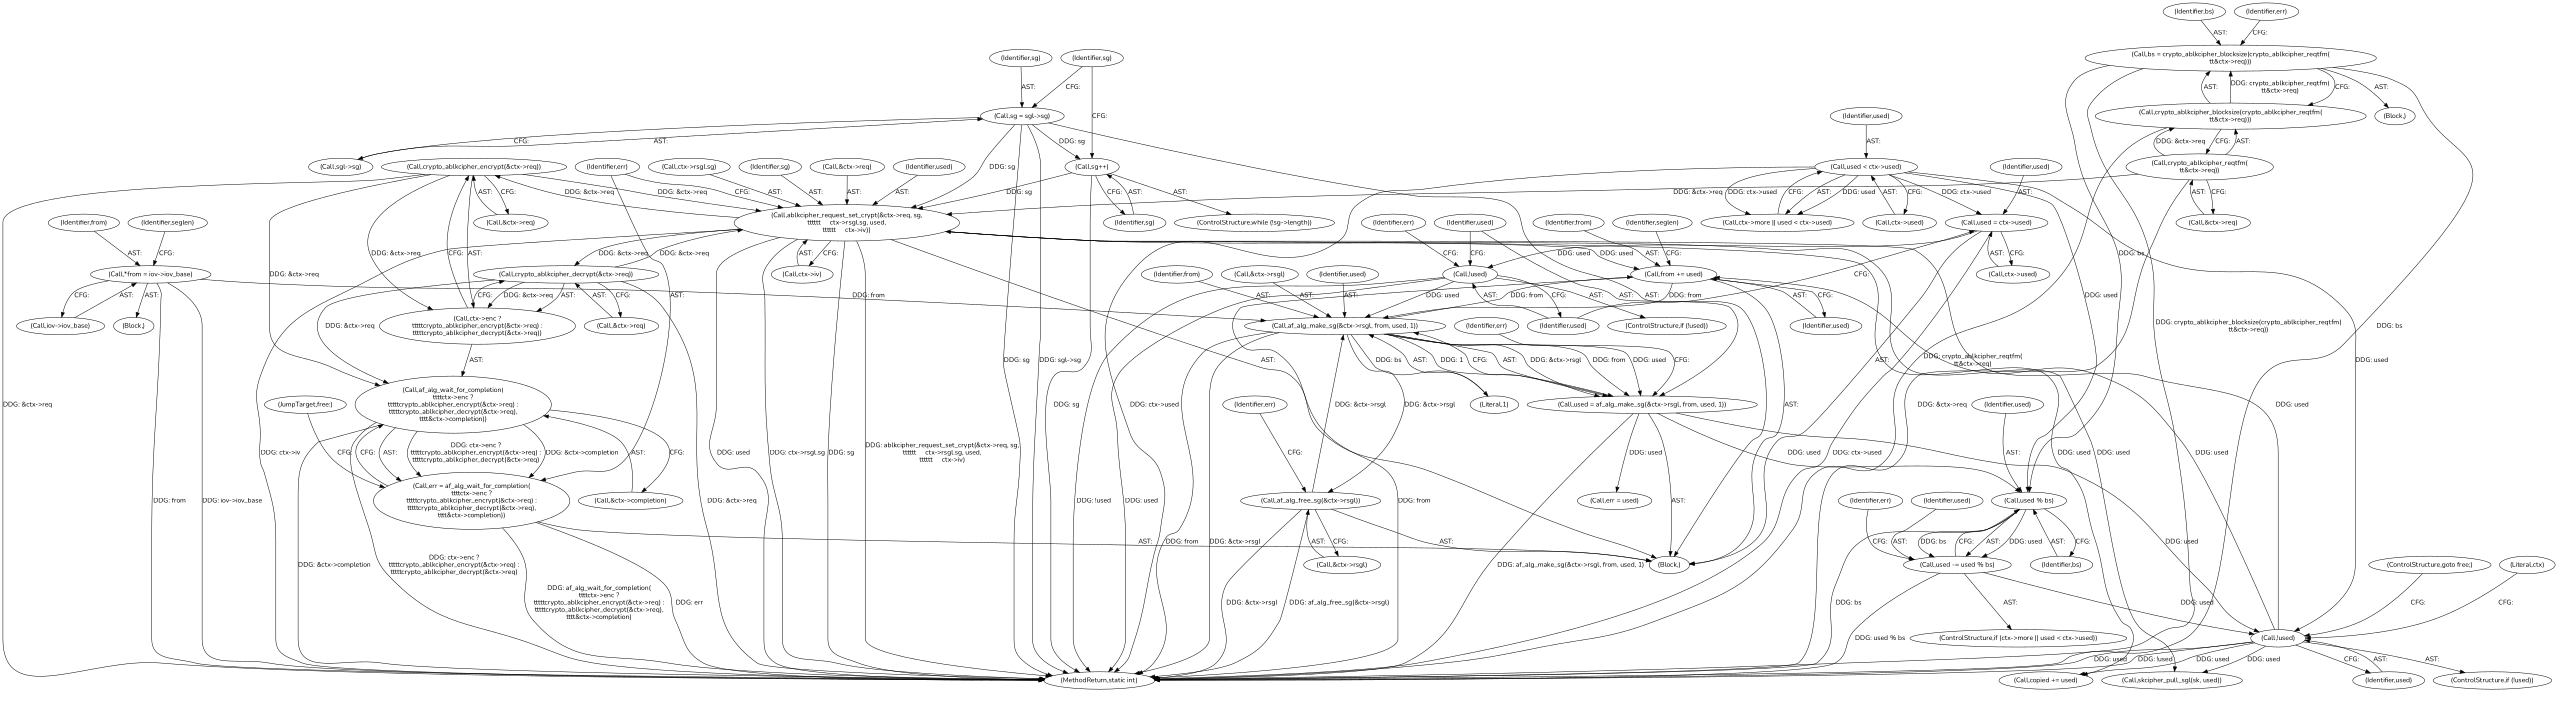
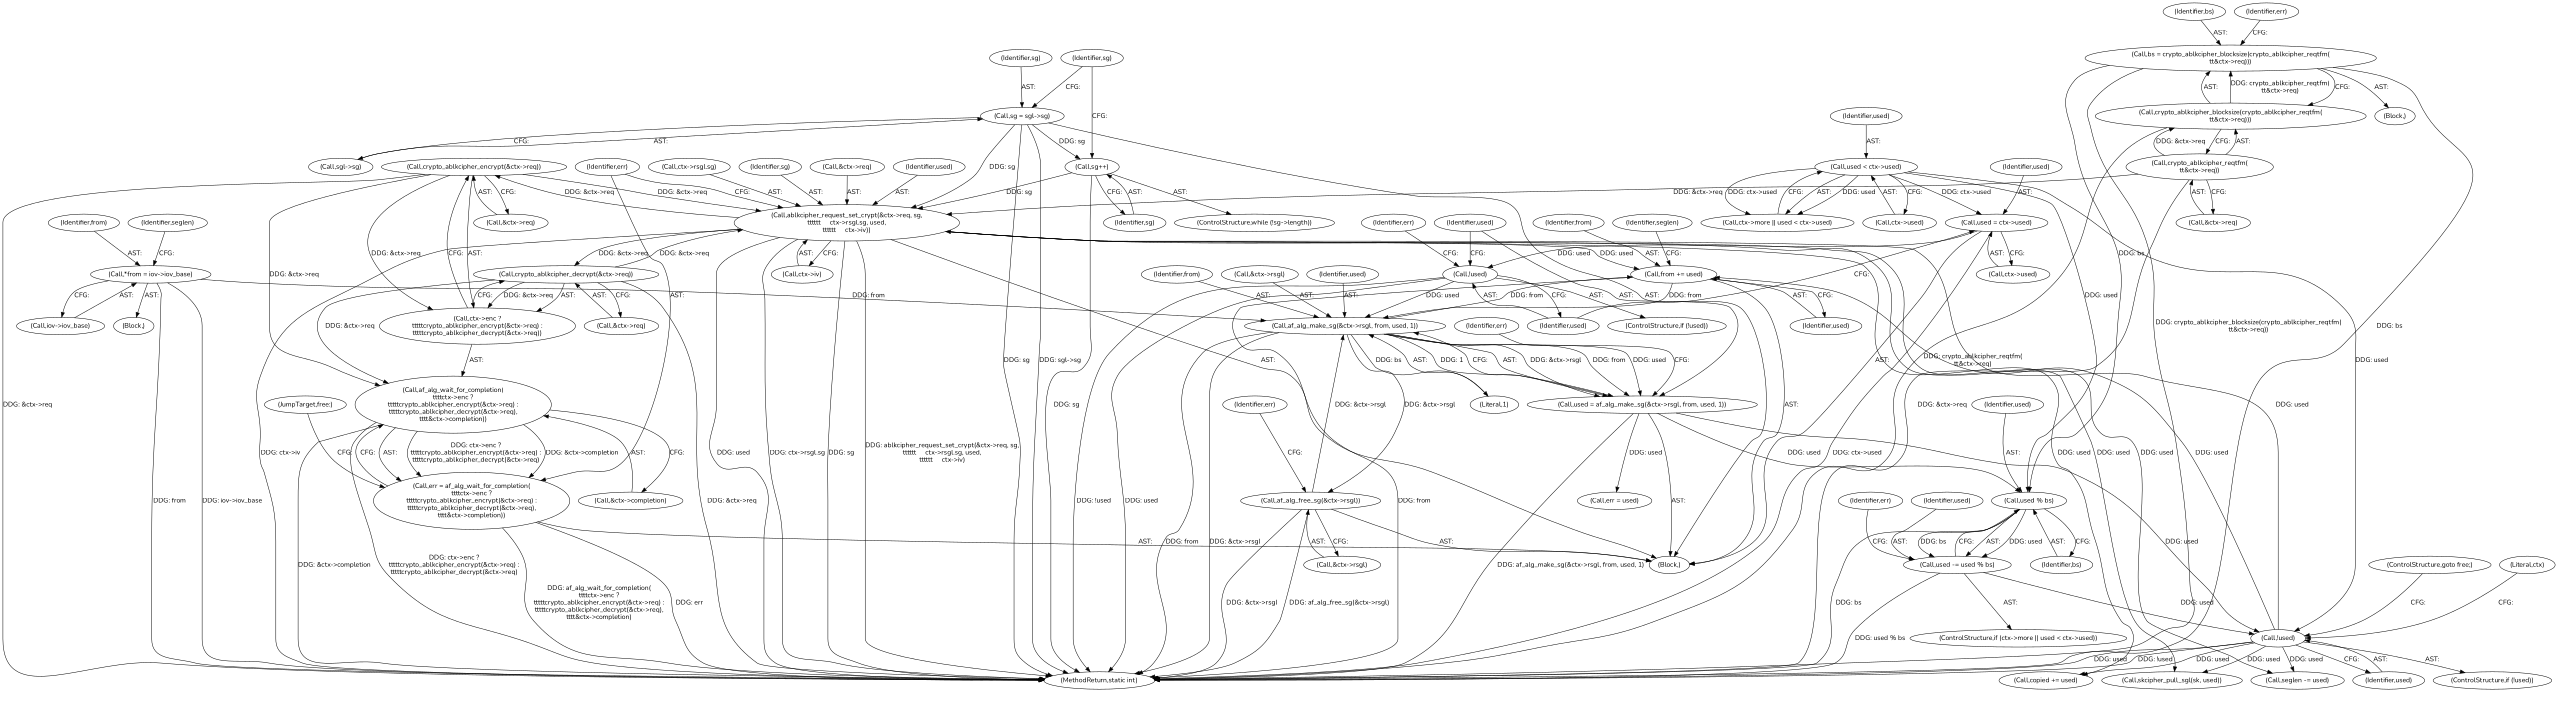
edge "(Call,used < ctx->used)" -> "(MethodReturn,static int)": removed, label "DDG: ctx->used"
node "(Call,seglen -= used)": added
